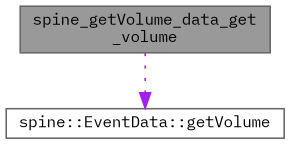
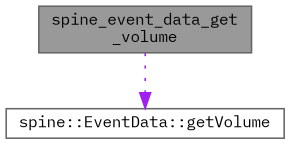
node "spine_getVolume_data_get _volume": label "spine_getVolume_data_get _volume" -> "spine_event_data_get _volume"
